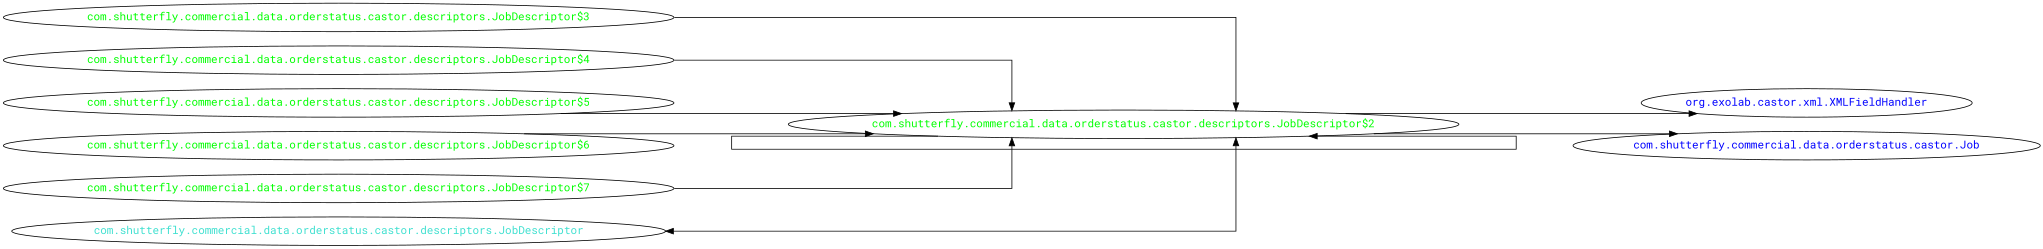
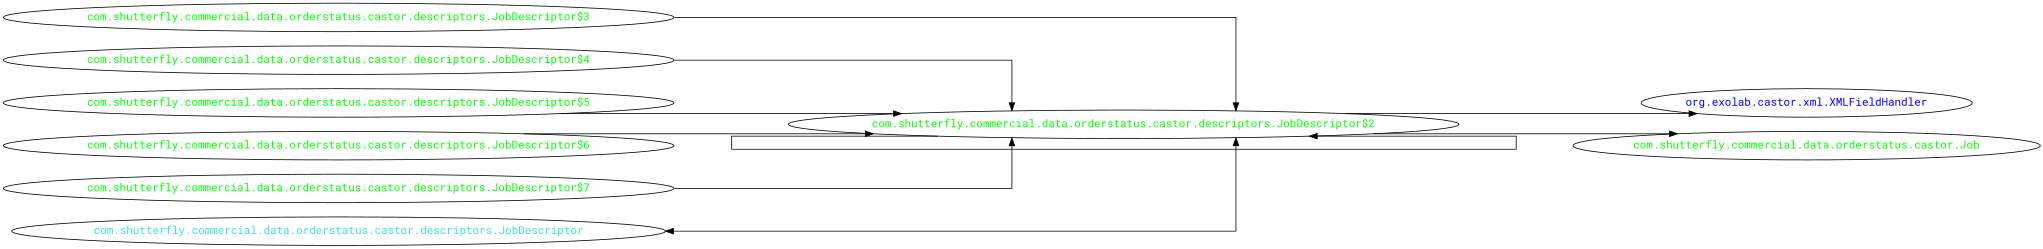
node "com.shutterfly.commercial.data.orderstatus.castor.Job": fontcolor blue -> green
